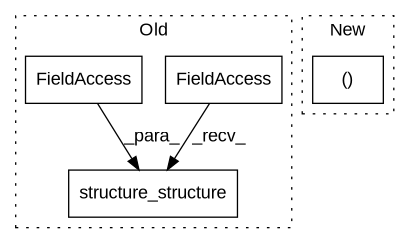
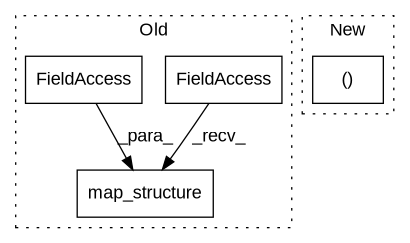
node "structure_structure": label "structure_structure" -> "map_structure"
